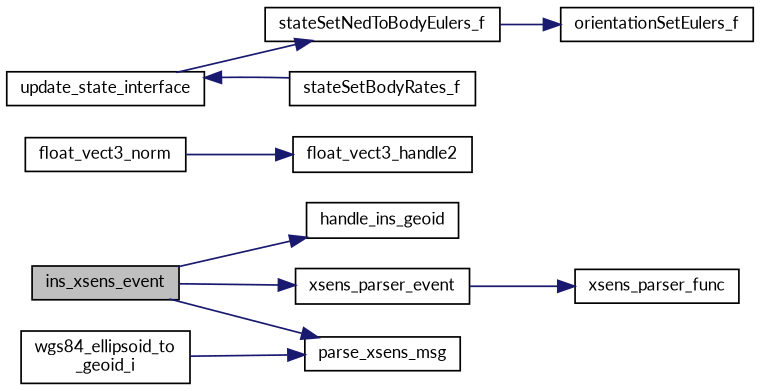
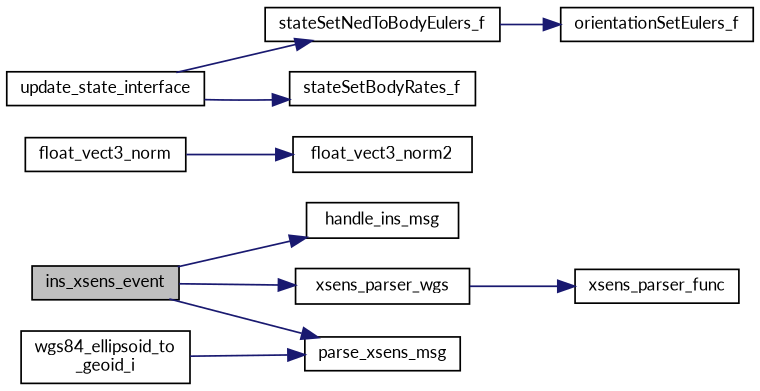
edge "stateSetBodyRates_f" -> "update_state_interface": reversed
node "float_vect3_handle2": label "float_vect3_handle2" -> "float_vect3_norm2"
node "handle_ins_geoid": label "handle_ins_geoid" -> "handle_ins_msg"
node "xsens_parser_event": label "xsens_parser_event" -> "xsens_parser_wgs"
